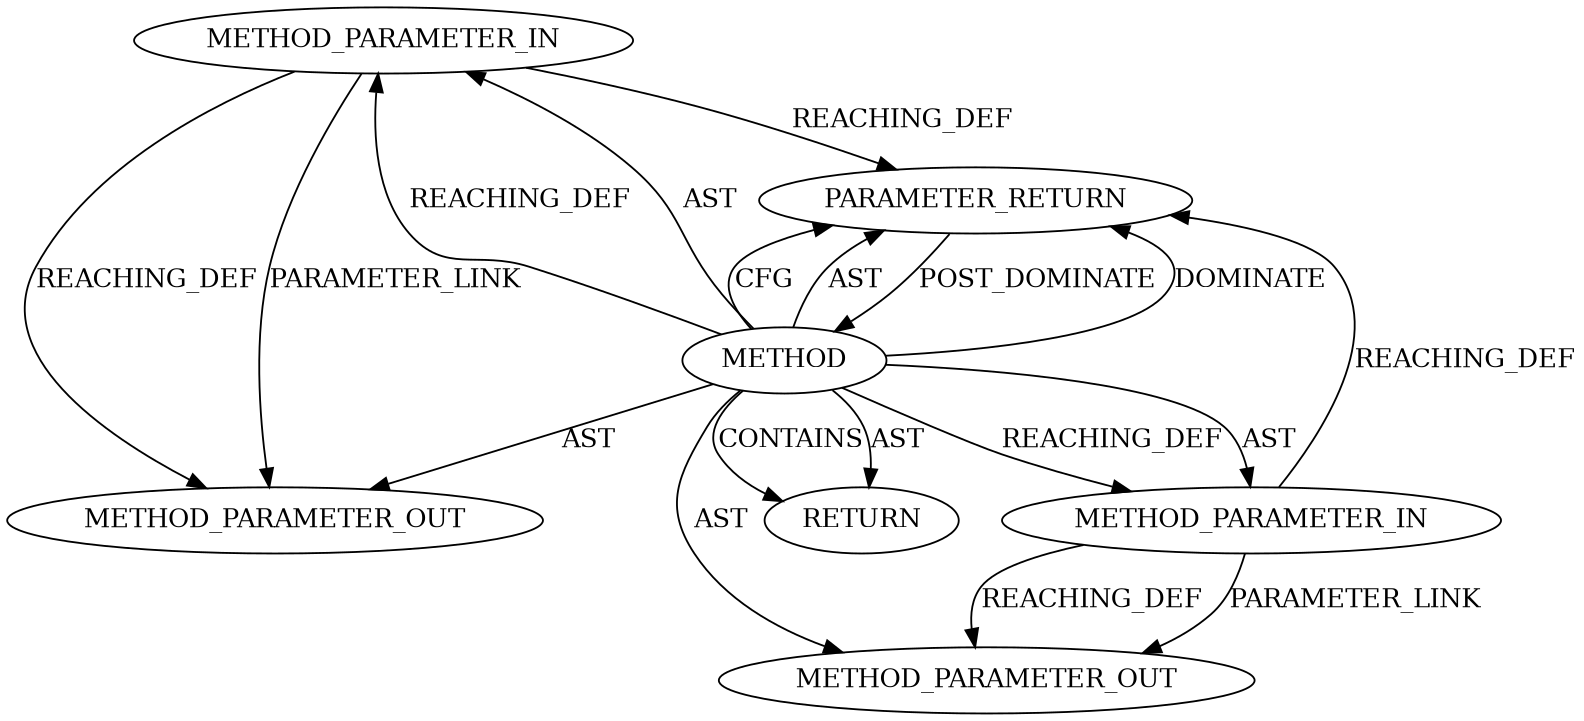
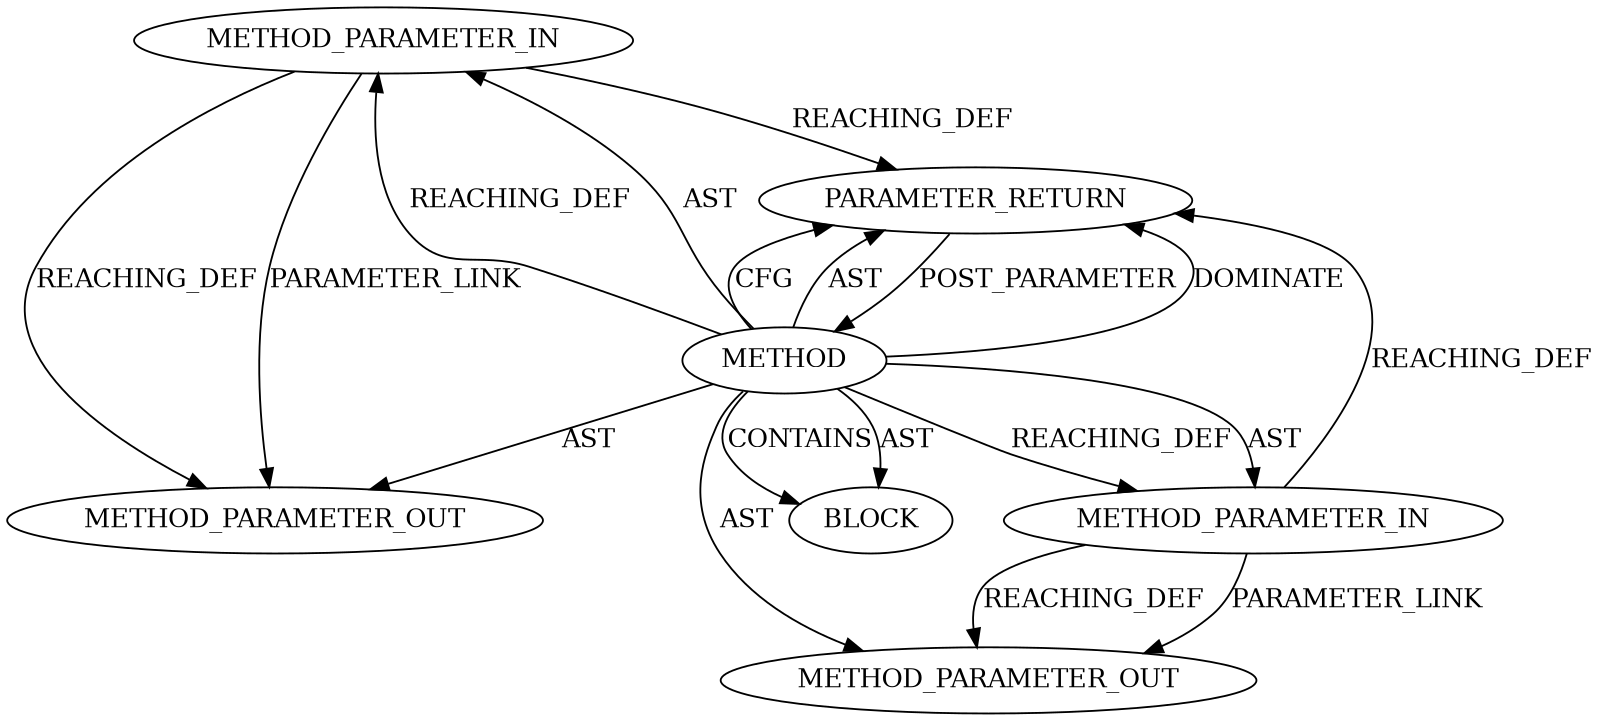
edge "PARAMETER_RETURN" -> "METHOD": label "POST_DOMINATE" -> "POST_PARAMETER"
node "RETURN": label "RETURN" -> "BLOCK"
